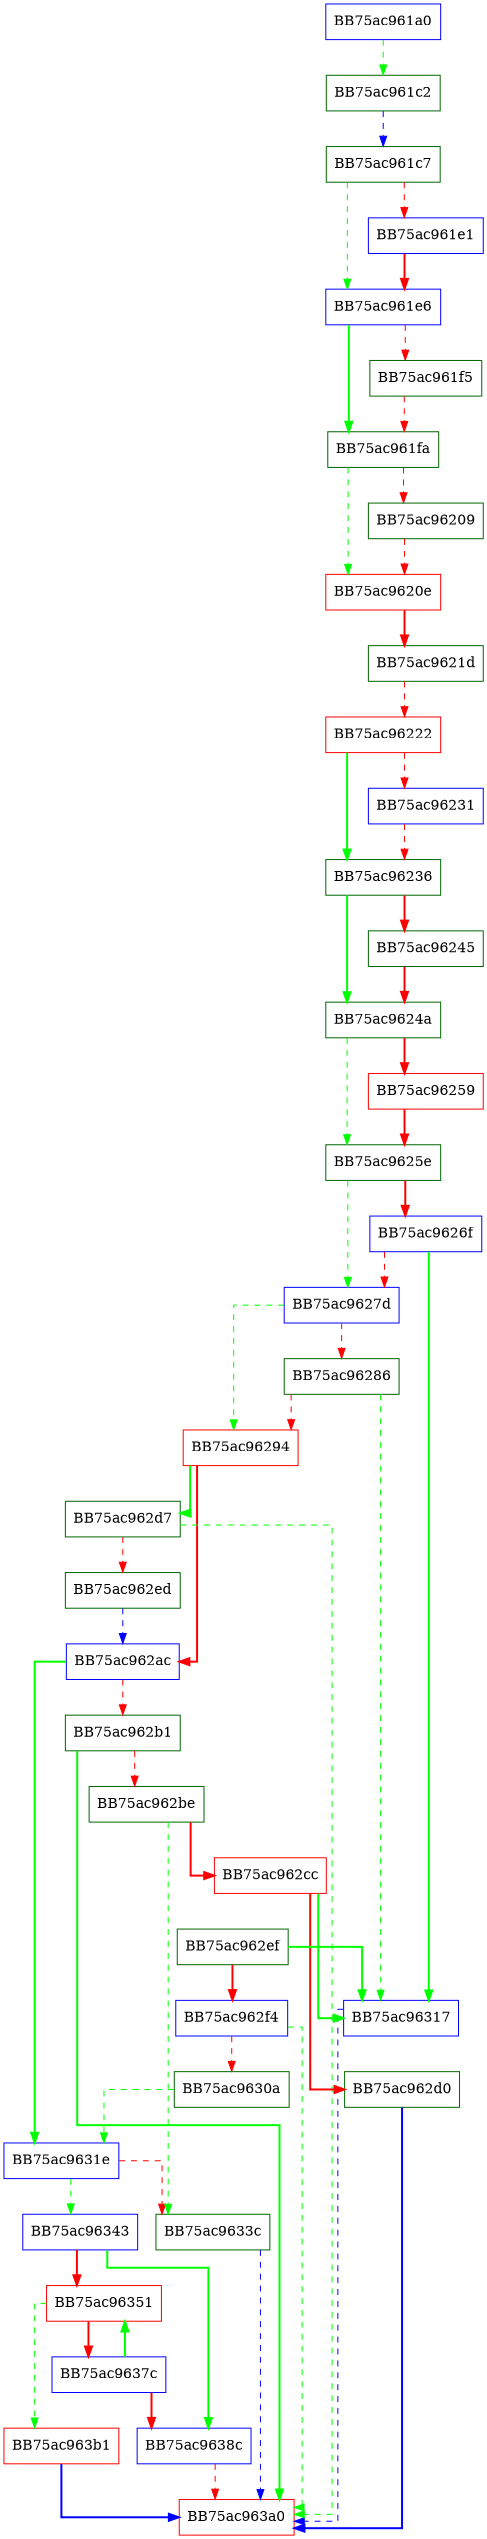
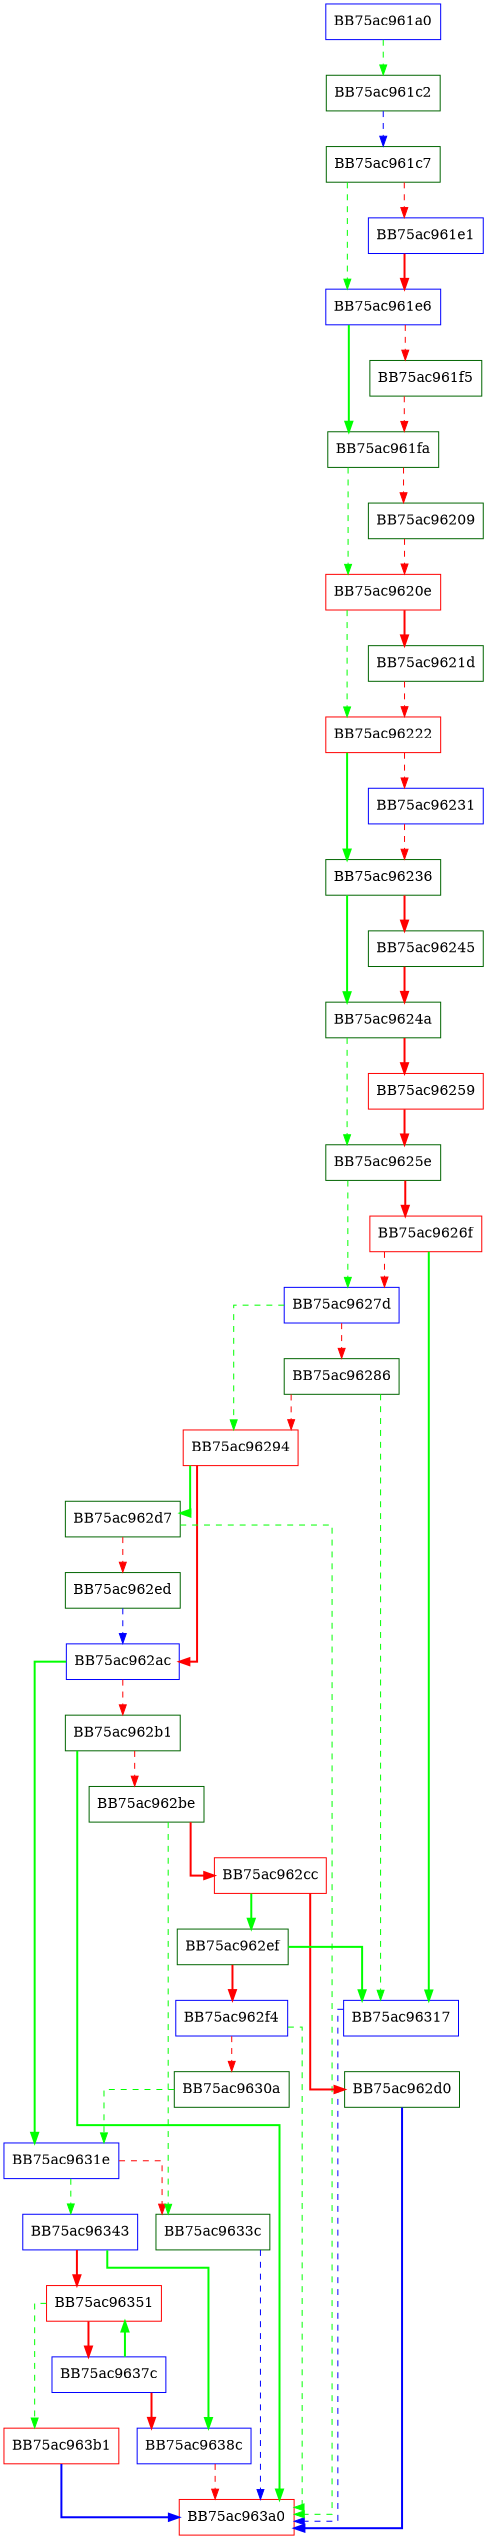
edge "BB75ac9620e" -> "BB75ac96222": added
node "BB75ac9626f": color blue -> red
edge "BB75ac962cc" -> "BB75ac96317": now "BB75ac962cc" -> "BB75ac962ef"
